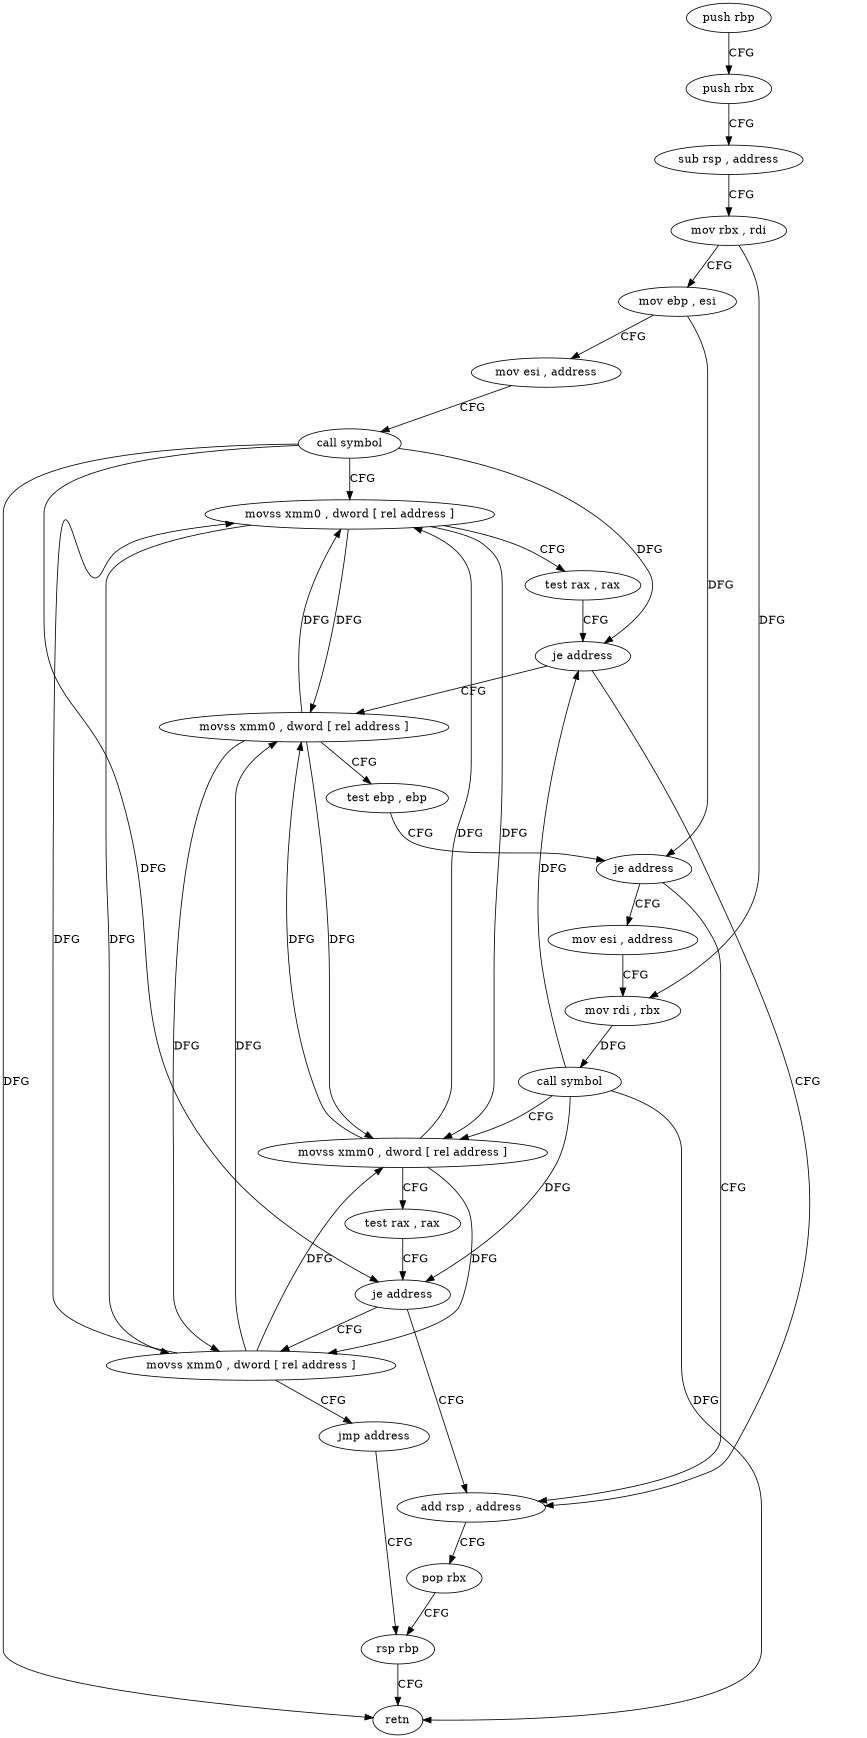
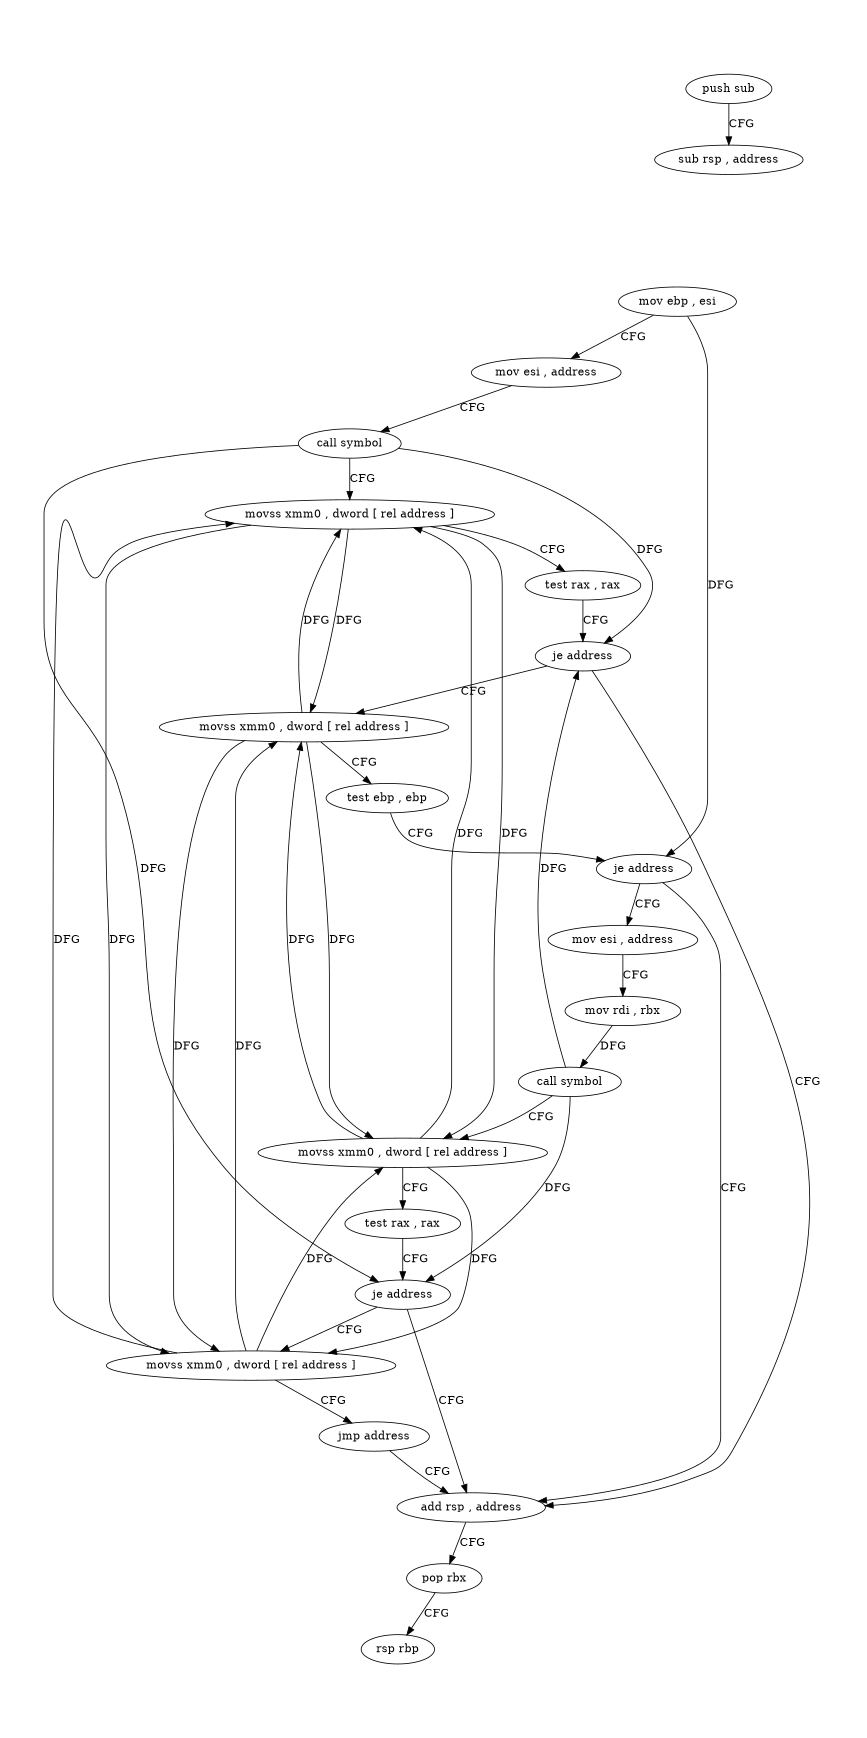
node "push rbp": removed
node "push rbx": label "push rbx" -> "push sub"
node "mov rbx , rdi": removed
edge "jmp address" -> "rsp rbp": now "jmp address" -> "add rsp , address"
node "retn": removed
